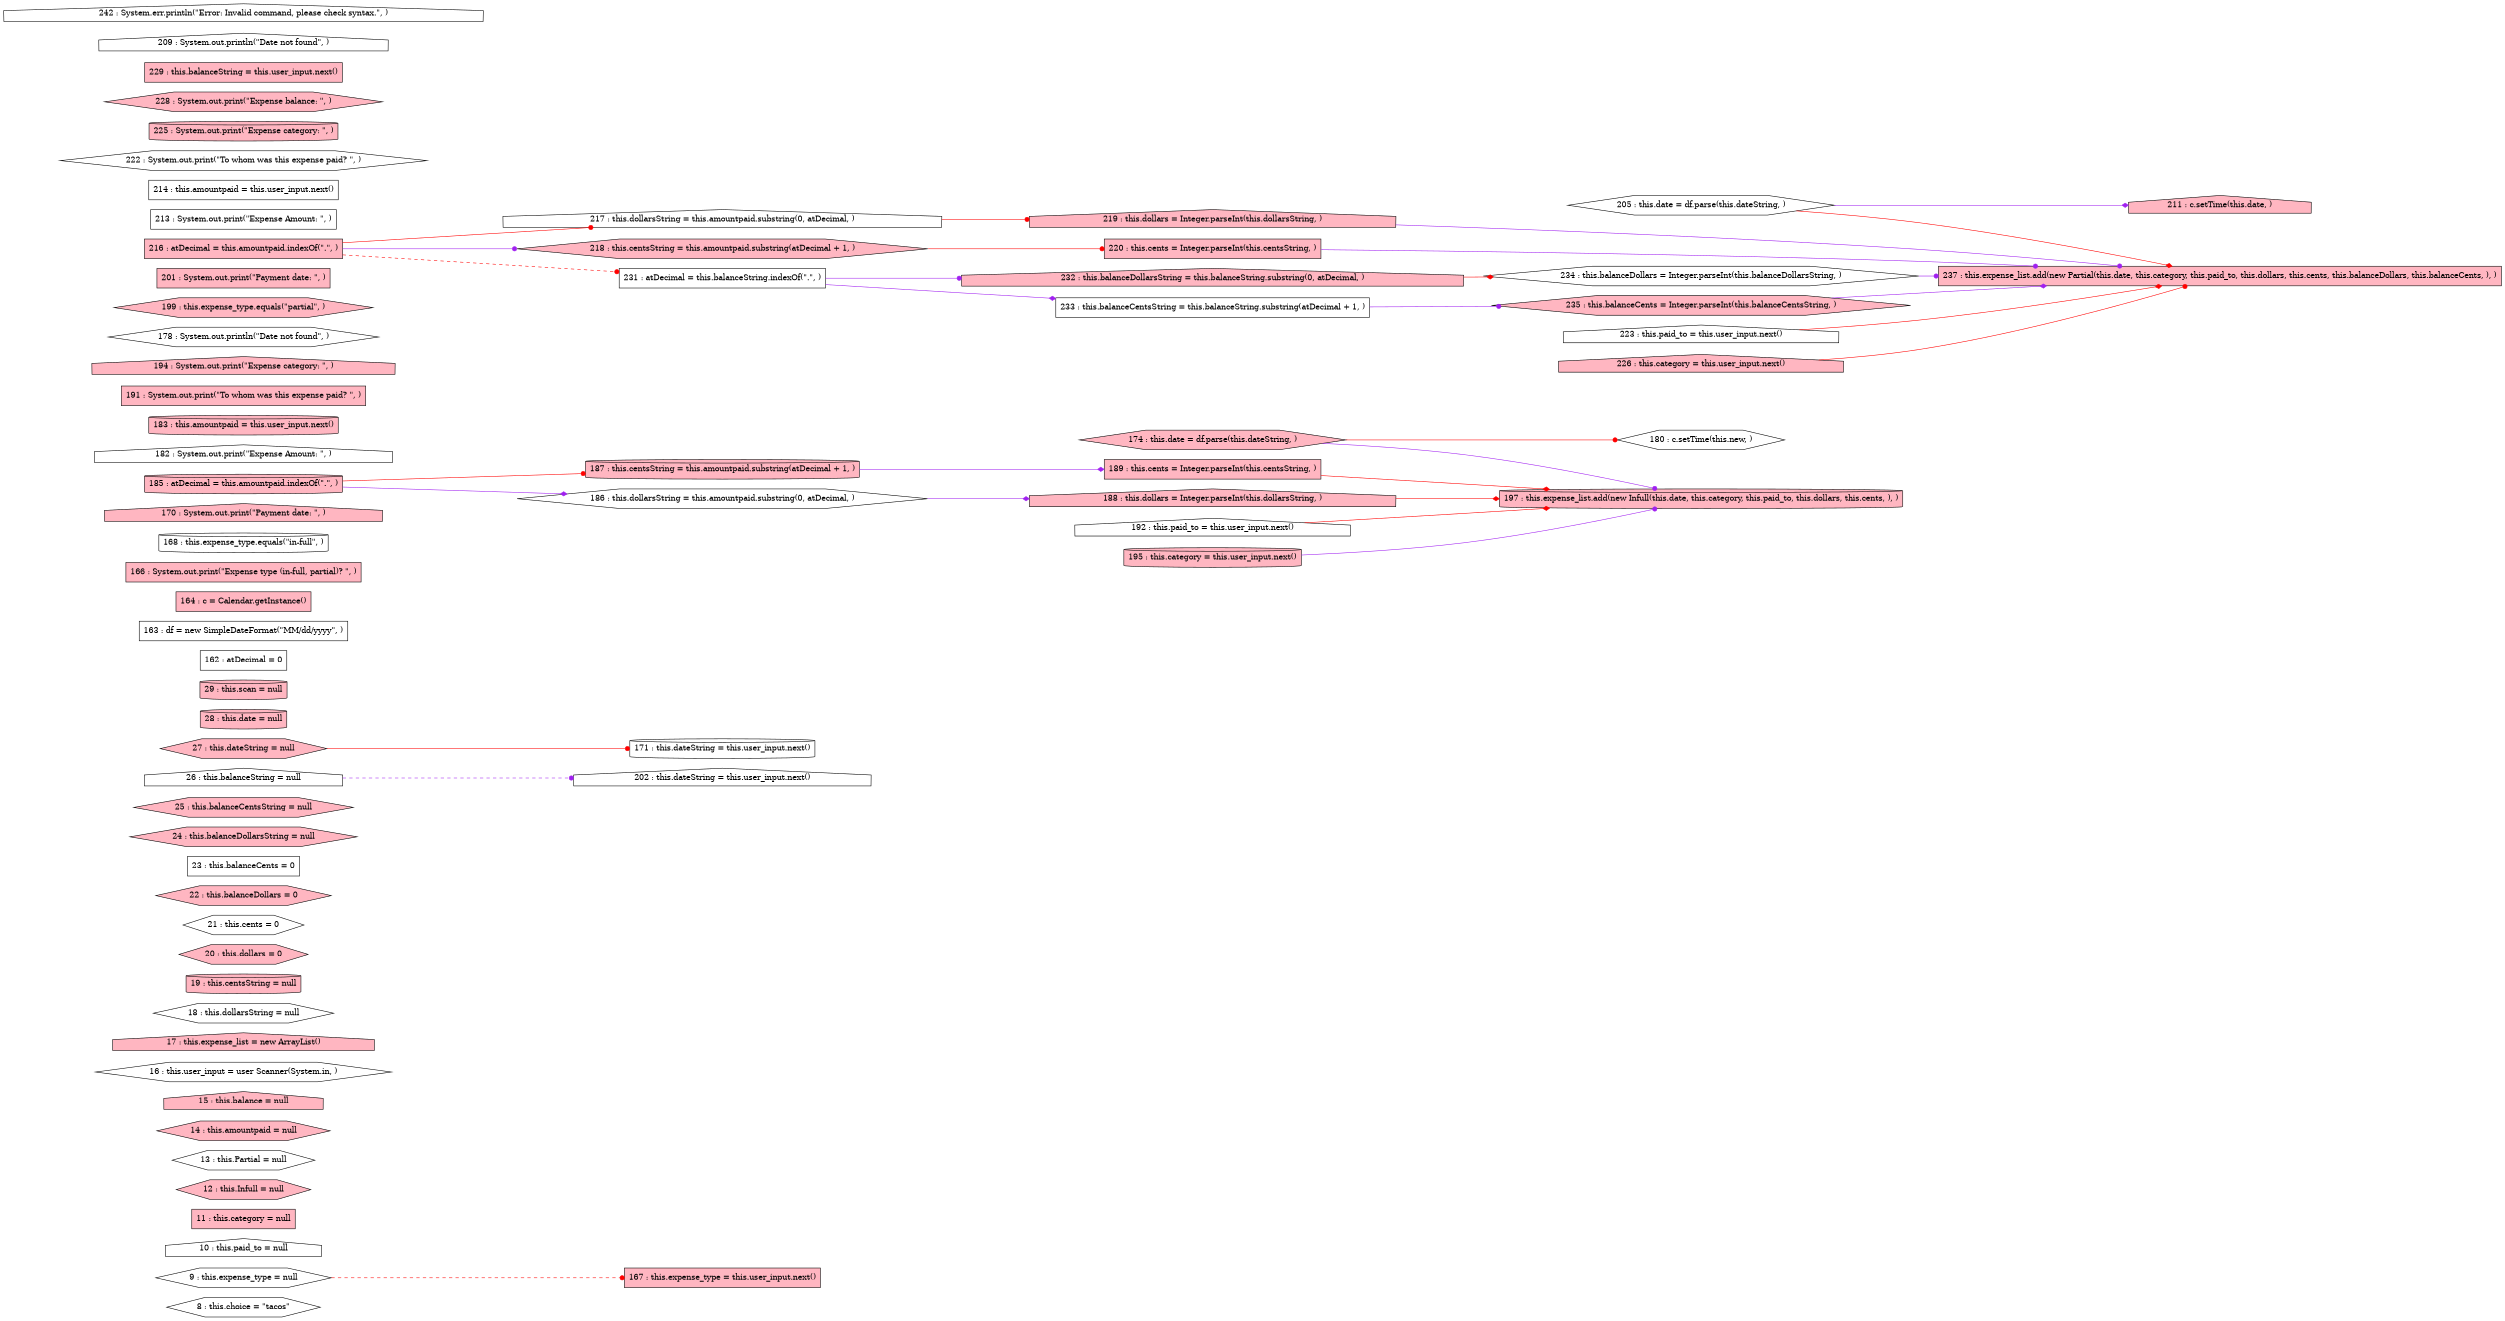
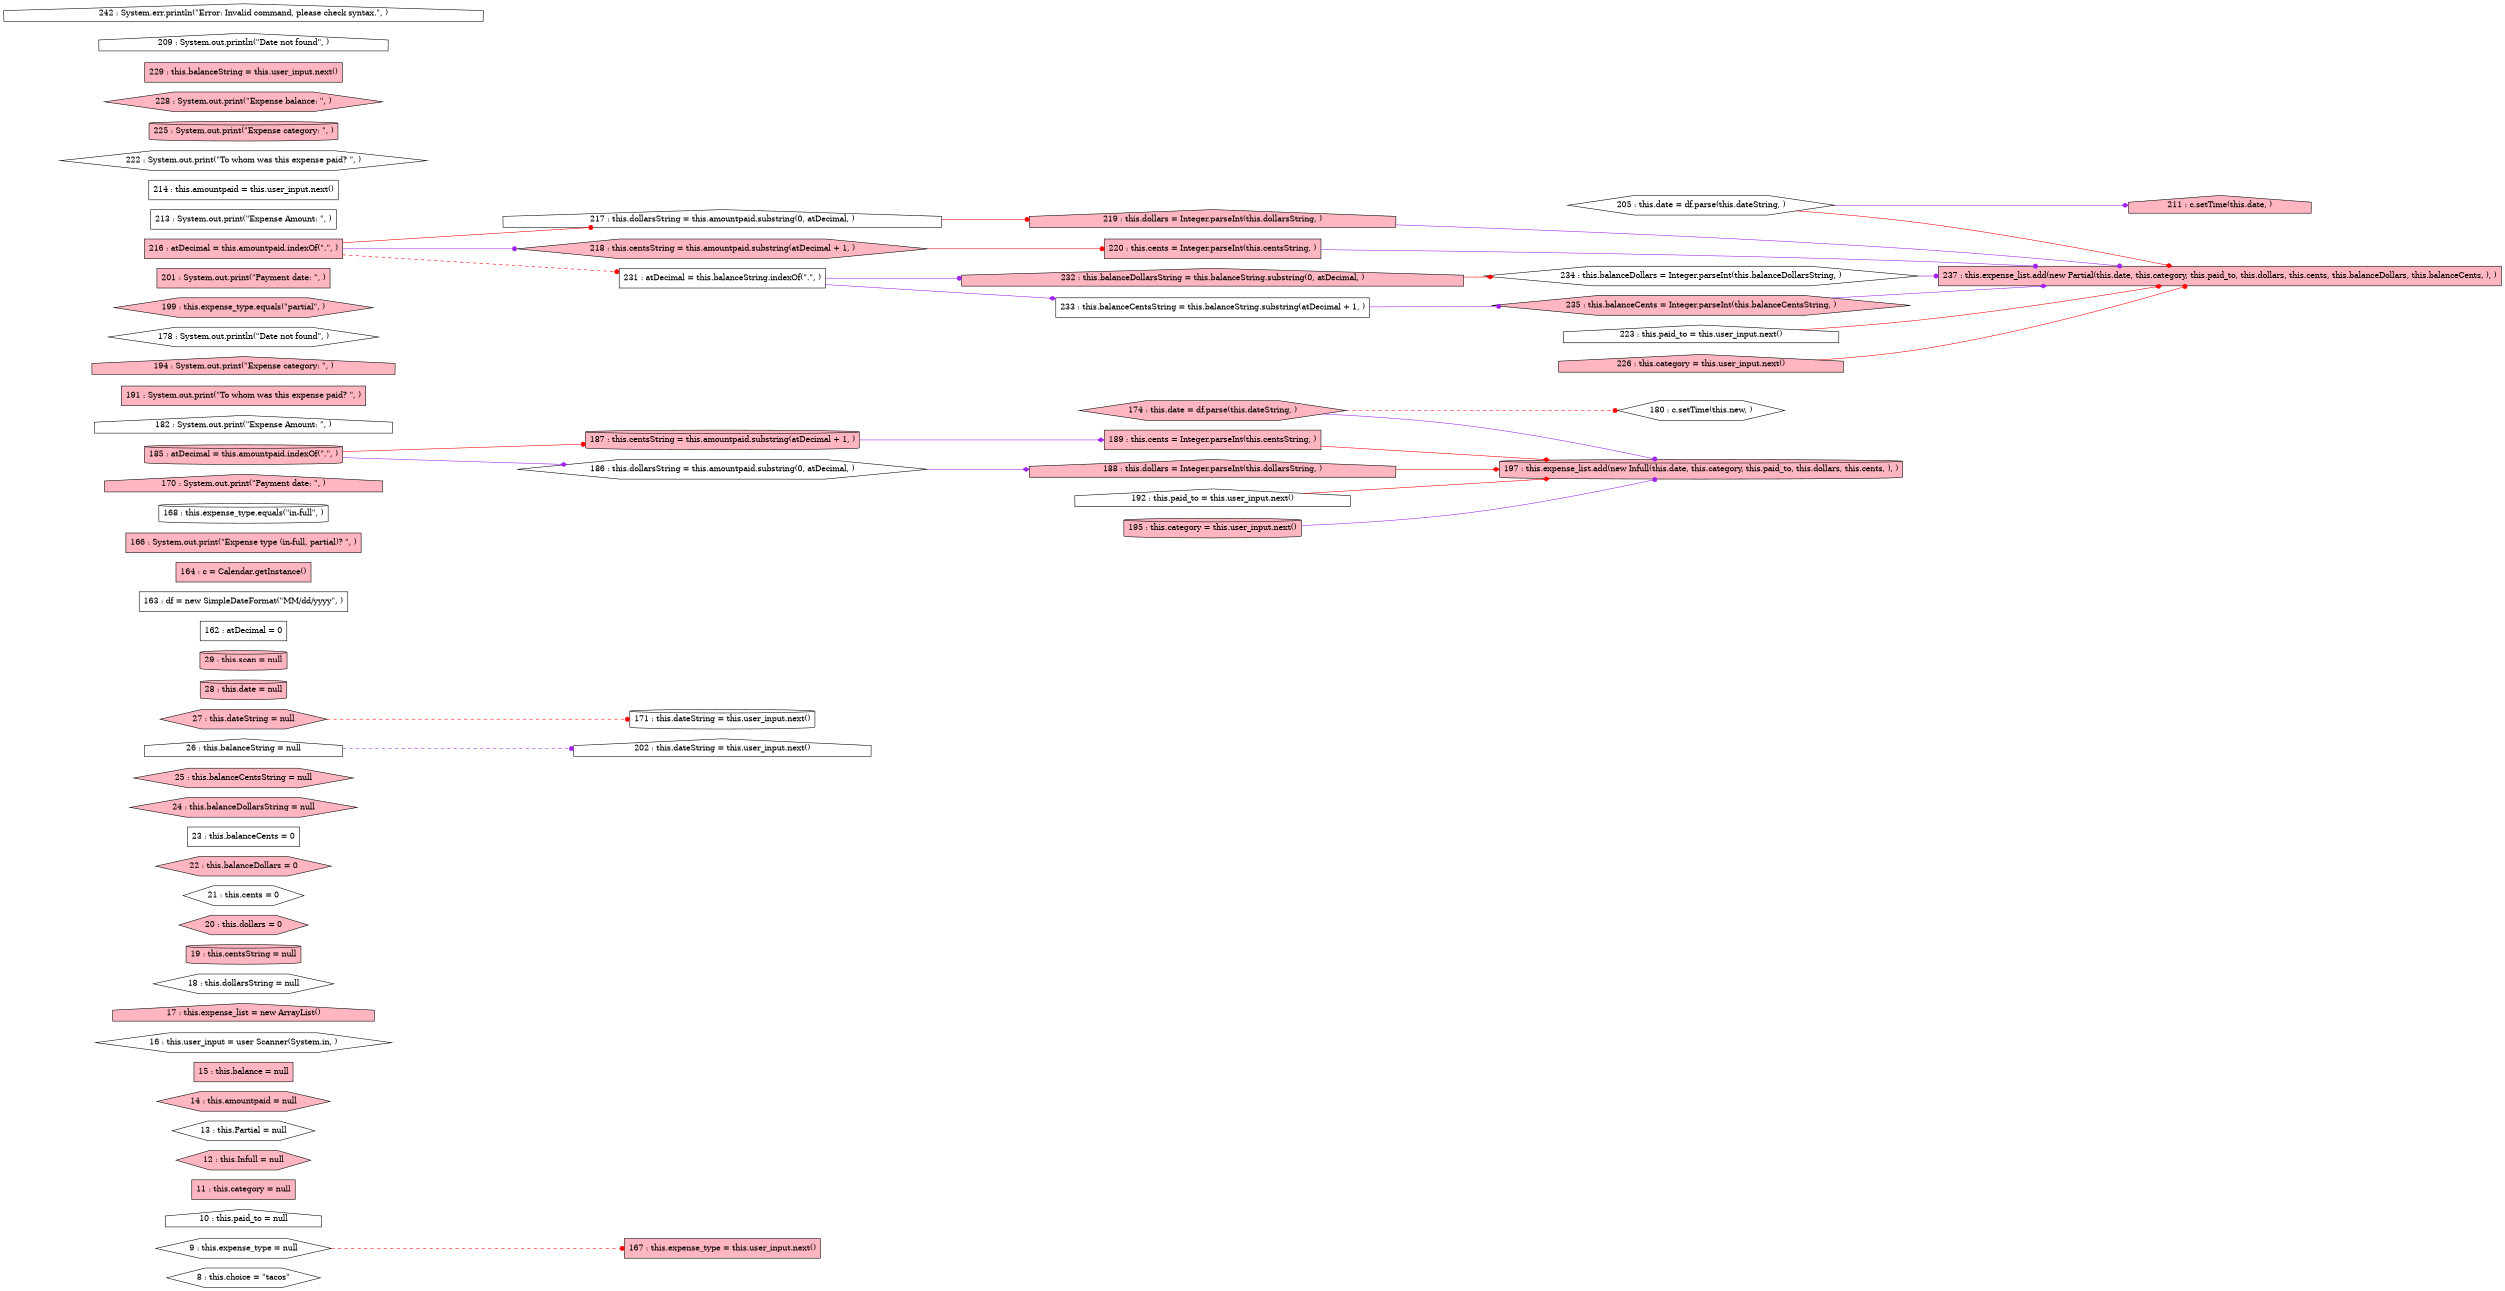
node "183 : this.amountpaid = this.user_input.next()": removed
edge "174 : this.date = df.parse(this.dateString, )" -> "180 : c.setTime(this.new, )": style solid -> dashed
edge "27 : this.dateString = null" -> "171 : this.dateString = this.user_input.next()": style solid -> dashed
node "15 : this.balance = null": shape house -> box
